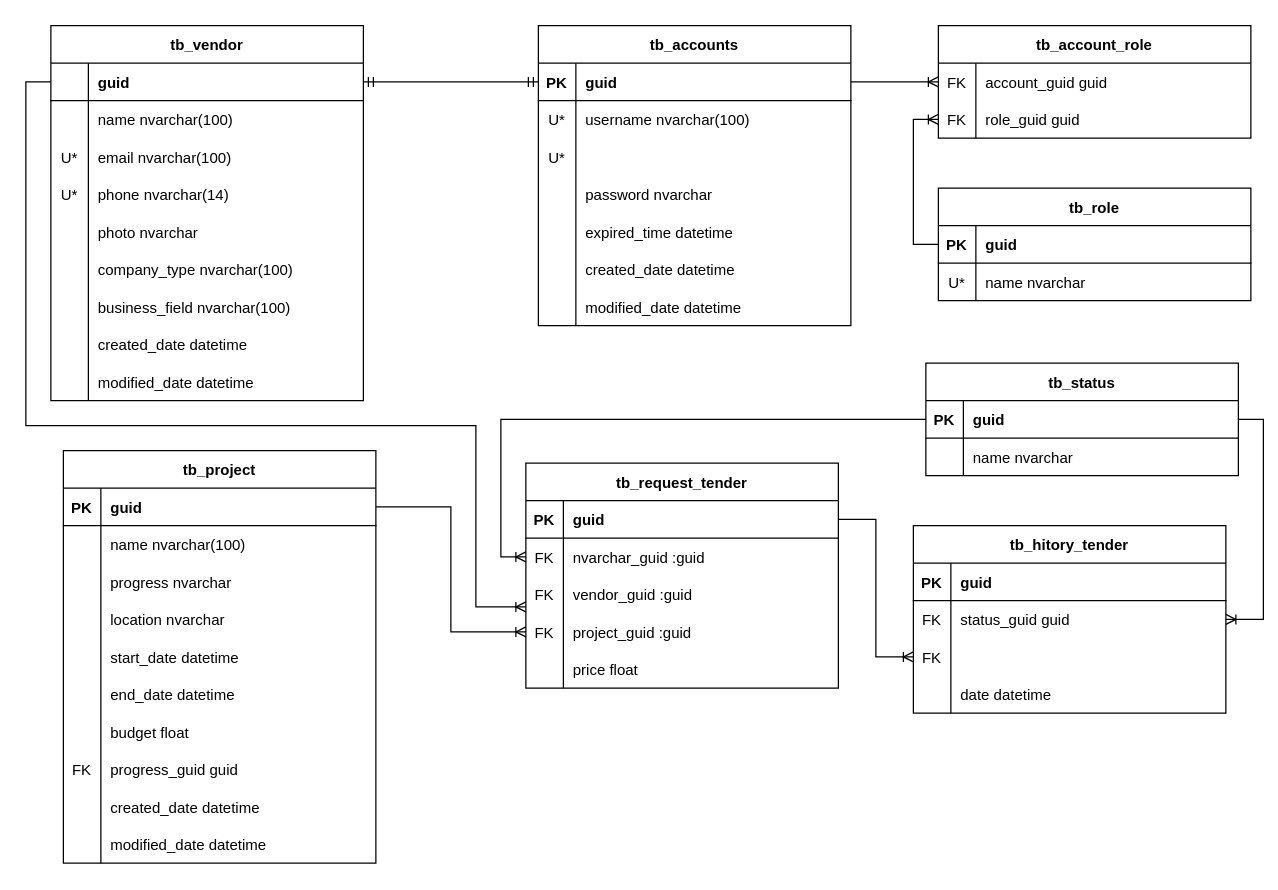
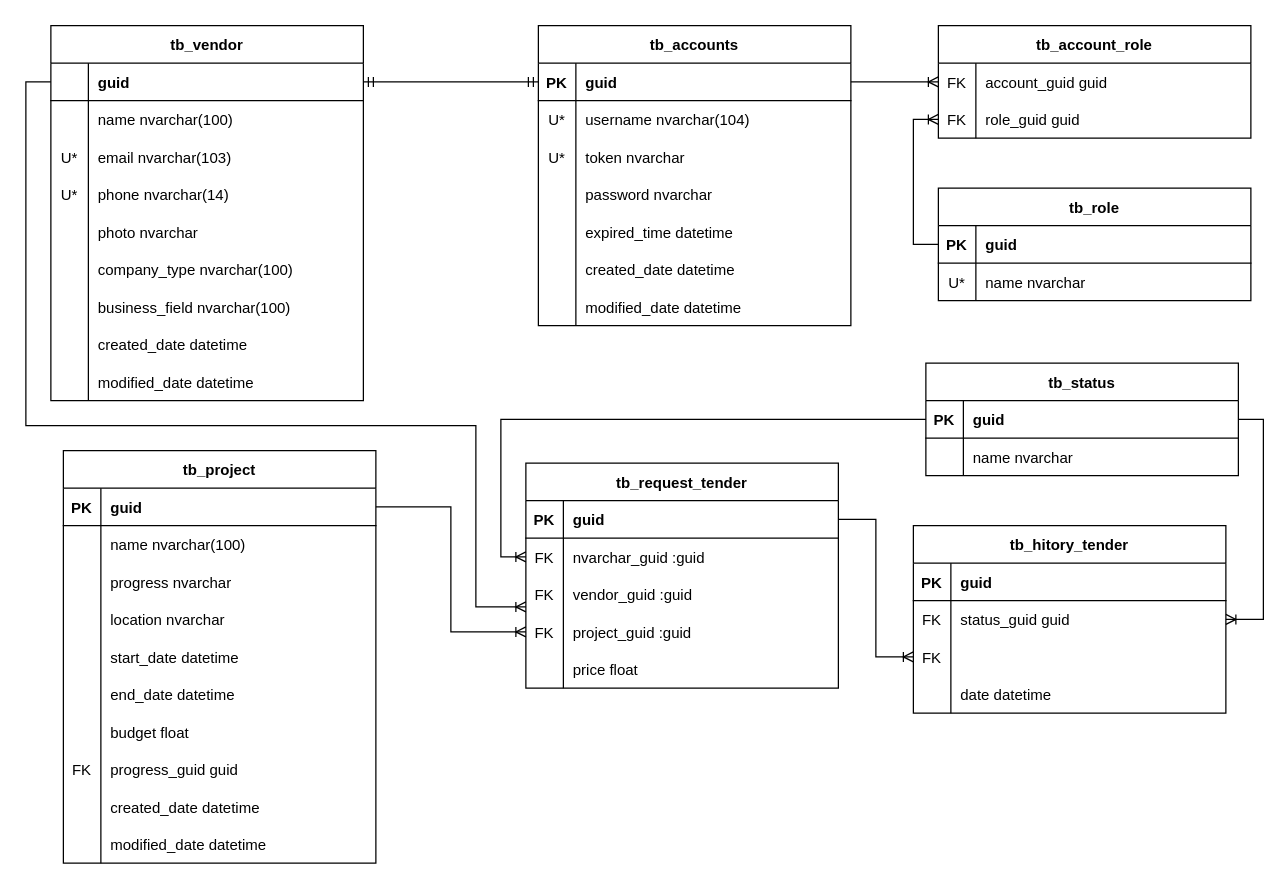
node "username nvarchar(100)": label "username nvarchar(100)" -> "username nvarchar(104)"
node "token nvarchar": added
node "email nvarchar(100)": label "email nvarchar(100)" -> "email nvarchar(103)"
